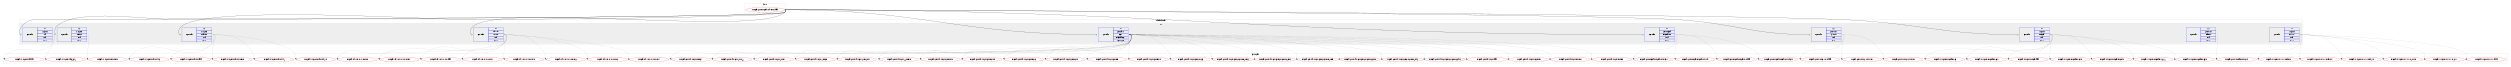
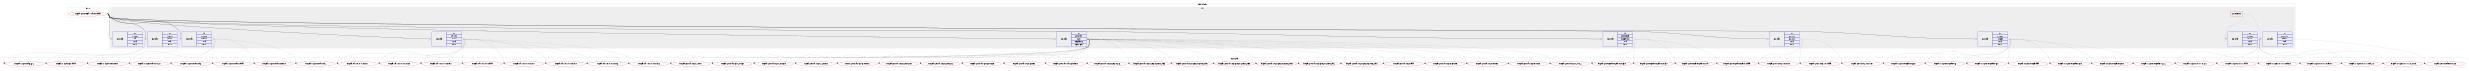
node "any_of_group": added
node "portage://sys-apps/file-9999": label "portage://sys-apps/file-9999" -> "portage://sys-apps/pack-9999"
node "portage://app-shells/bash-3.2_p57": removed
node "portage://app-shells/bash-5.0_p18-r2": label "portage://app-shells/bash-5.0_p18-r2" -> "diffutils://app-shells/bash-5.0_p18-r2"
node "portage://app-shells/bash-5.2_p32-r1": label "portage://app-shells/bash-5.2_p32-r1" -> "portage://app-shells/shells-5.2_p32-r1"
